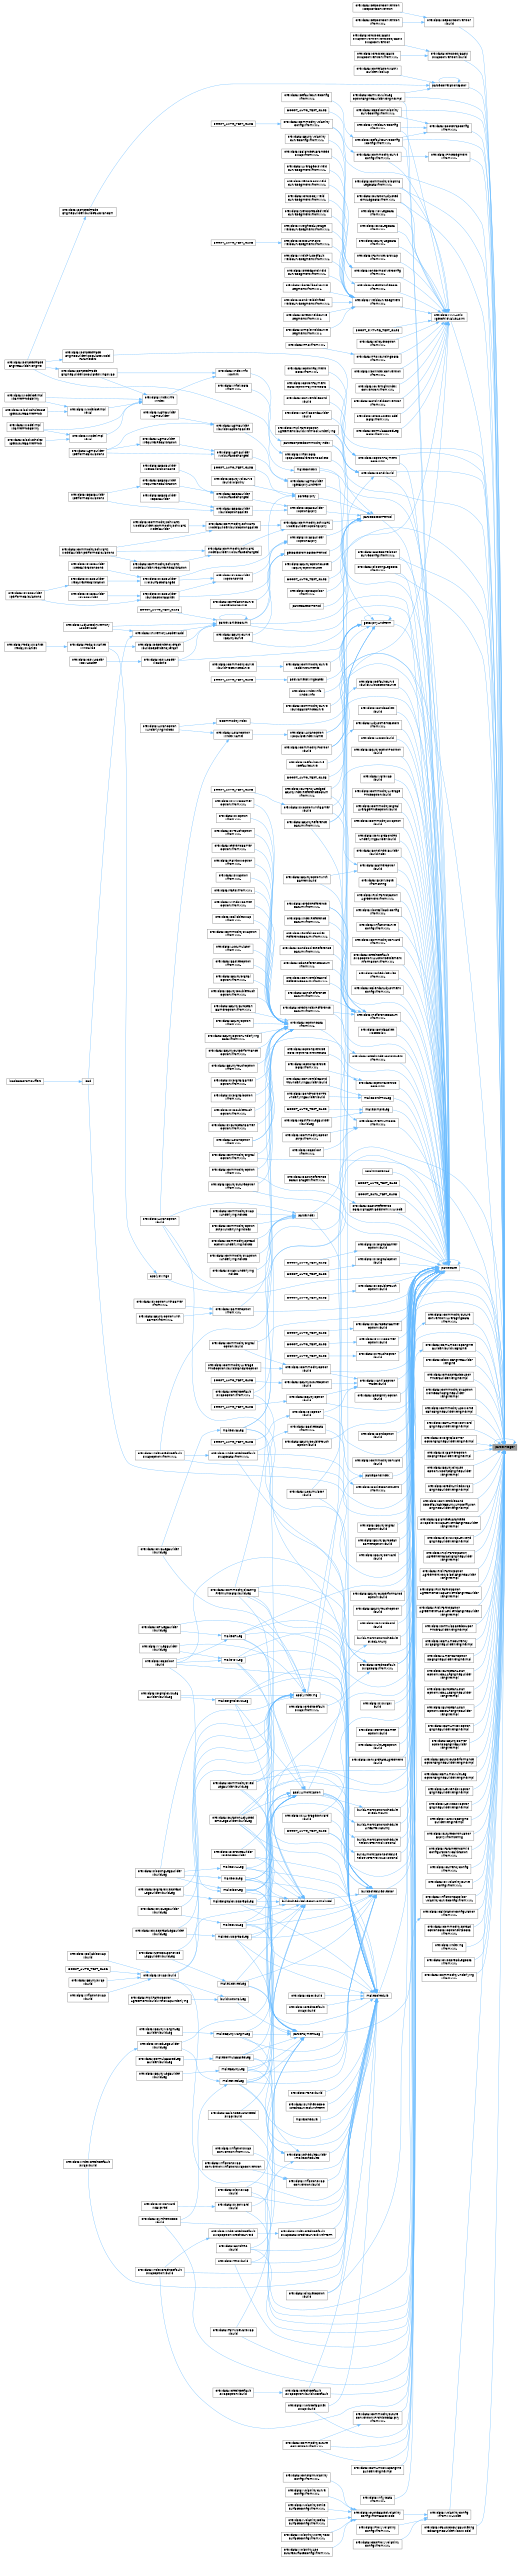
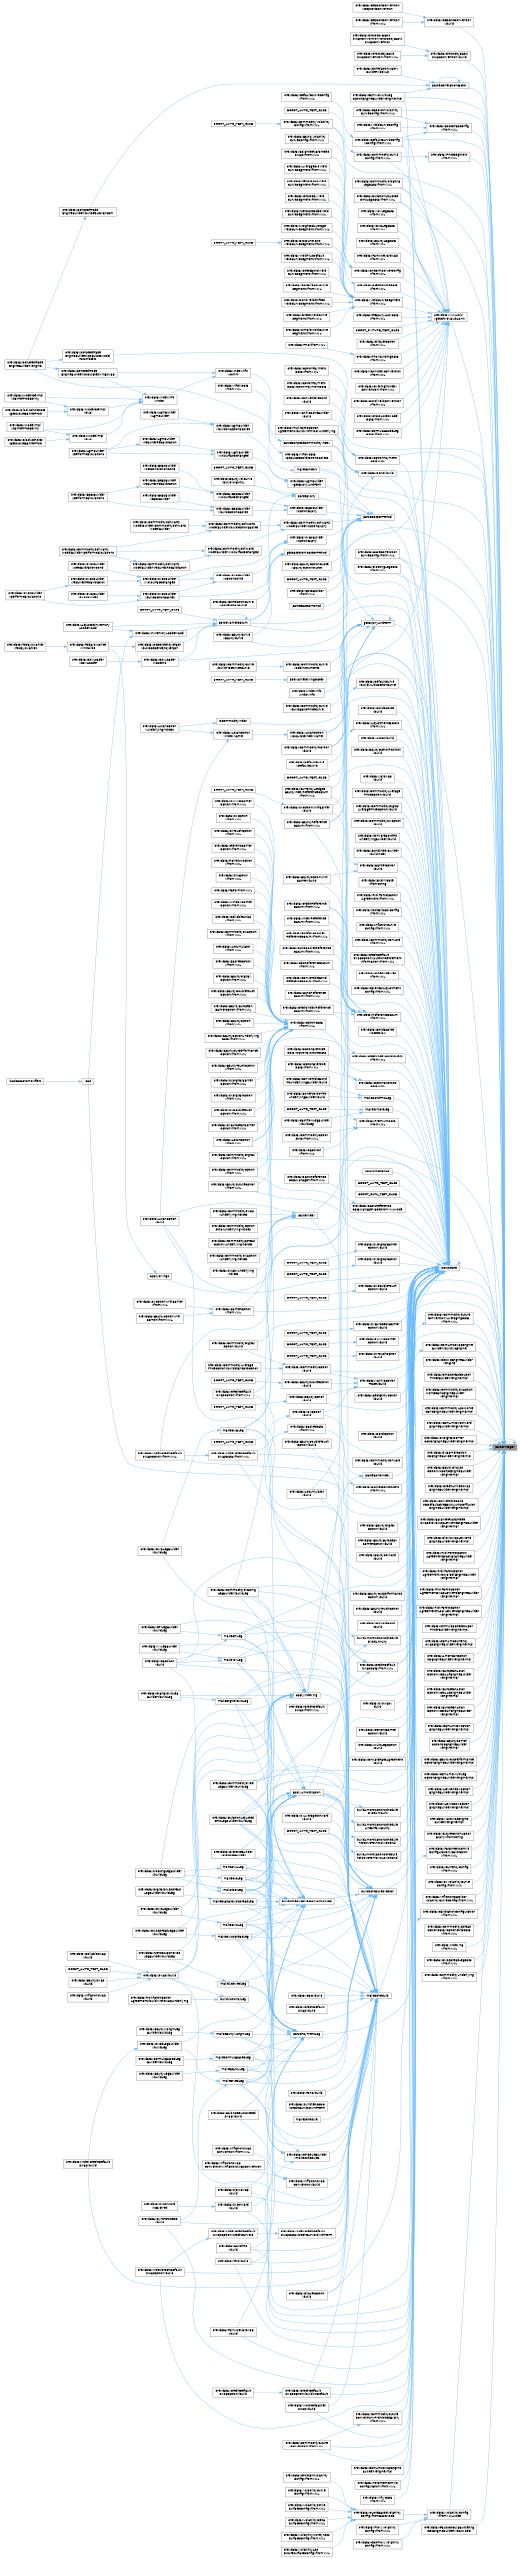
node "ore::data::TreasuryLockData ::fromXML": added
edge "ore::data::EquityDoubleTouch Option::build" -> "parseDate": now "ore::data::EquityDoubleTouch Option::build" -> "buildAmortizationSchedule FixedAnnuity"
node "ore::data::CommodityFloating PremiumData::buildLeg": label "ore::data::CommodityFloating PremiumData::buildLeg" -> "ore::data::CommodityFloating LegBuilder::buildLeg"
node "ore::data::ParametricSmile Configuration::fromXML": added
